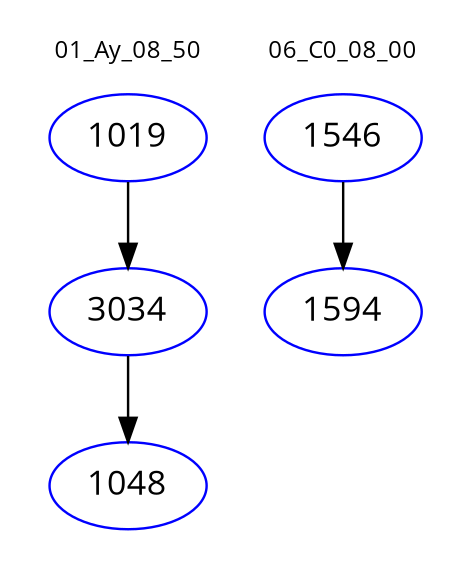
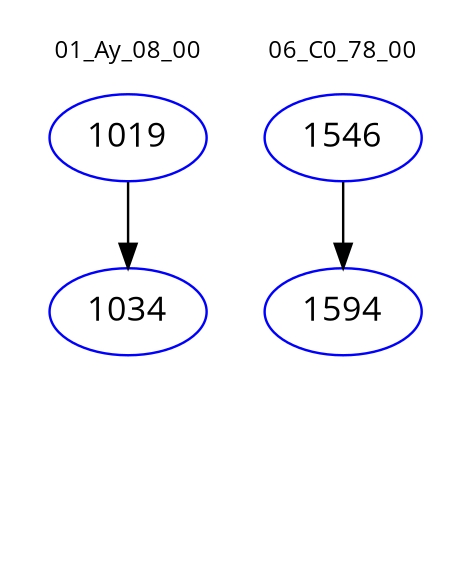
cluster "01_Ay_08_50": label "01_Ay_08_50" -> "01_Ay_08_00"
cluster "06_C0_08_00": label "06_C0_08_00" -> "06_C0_78_00"
node "3034": label "3034" -> "1034"
node "1048": removed
